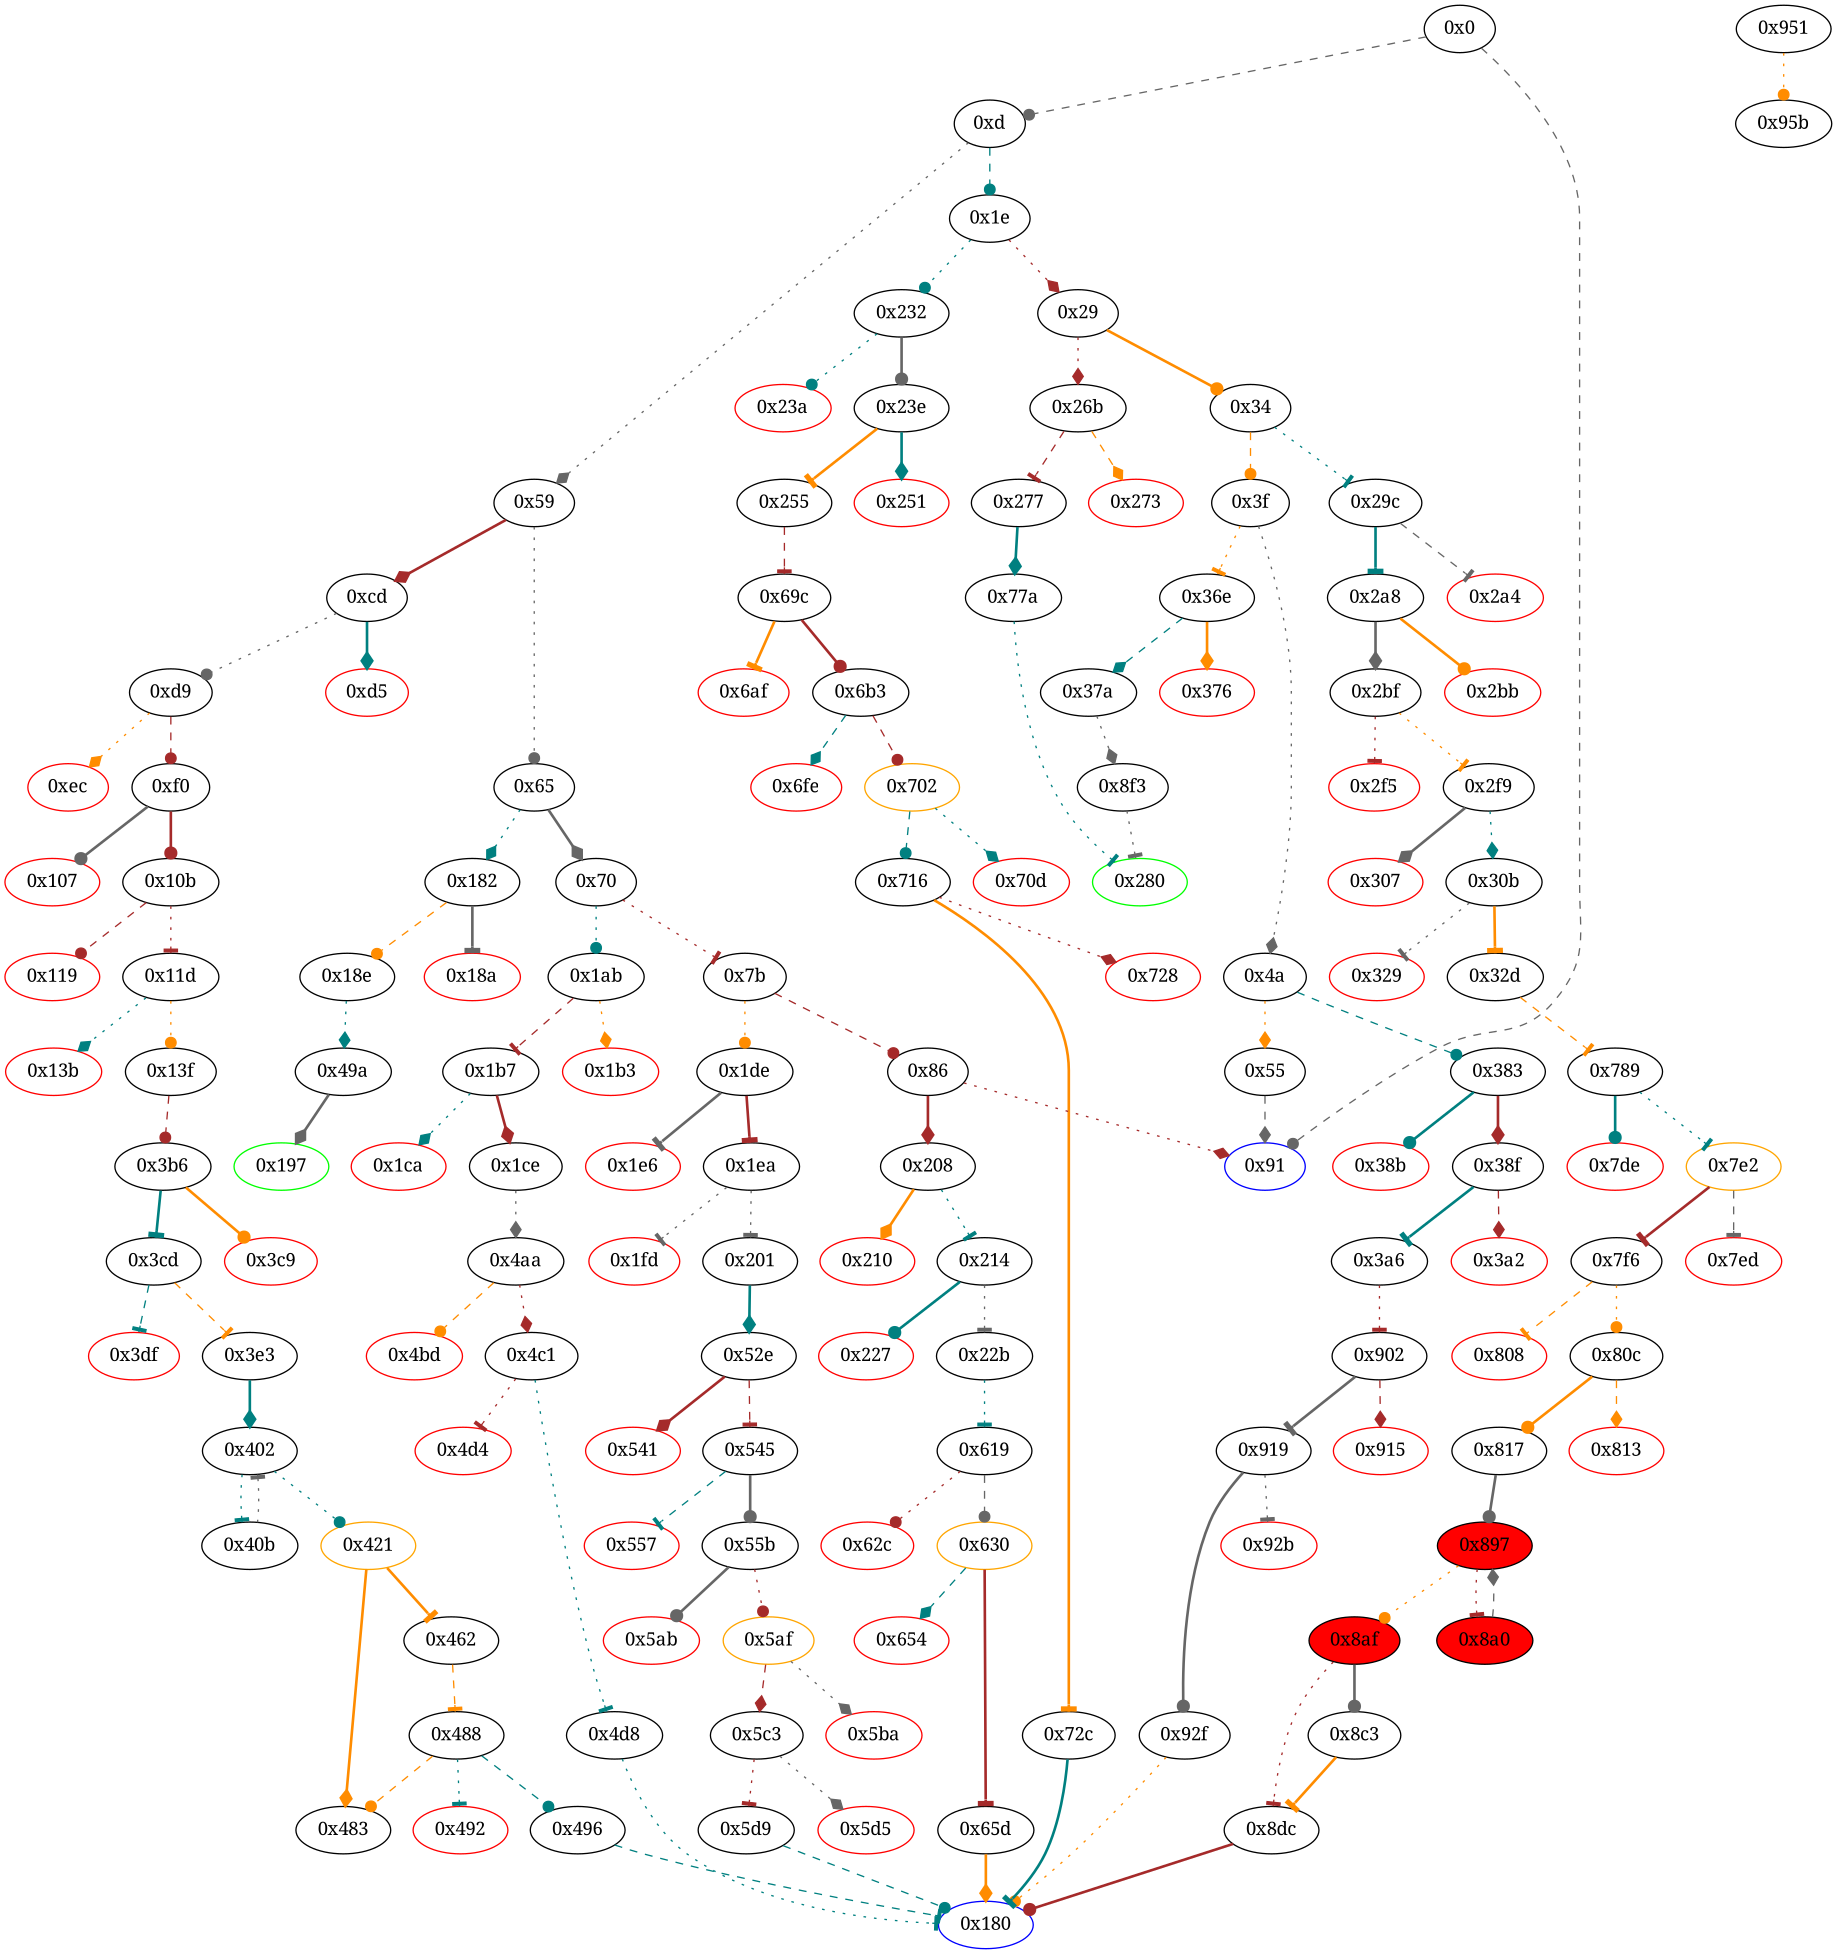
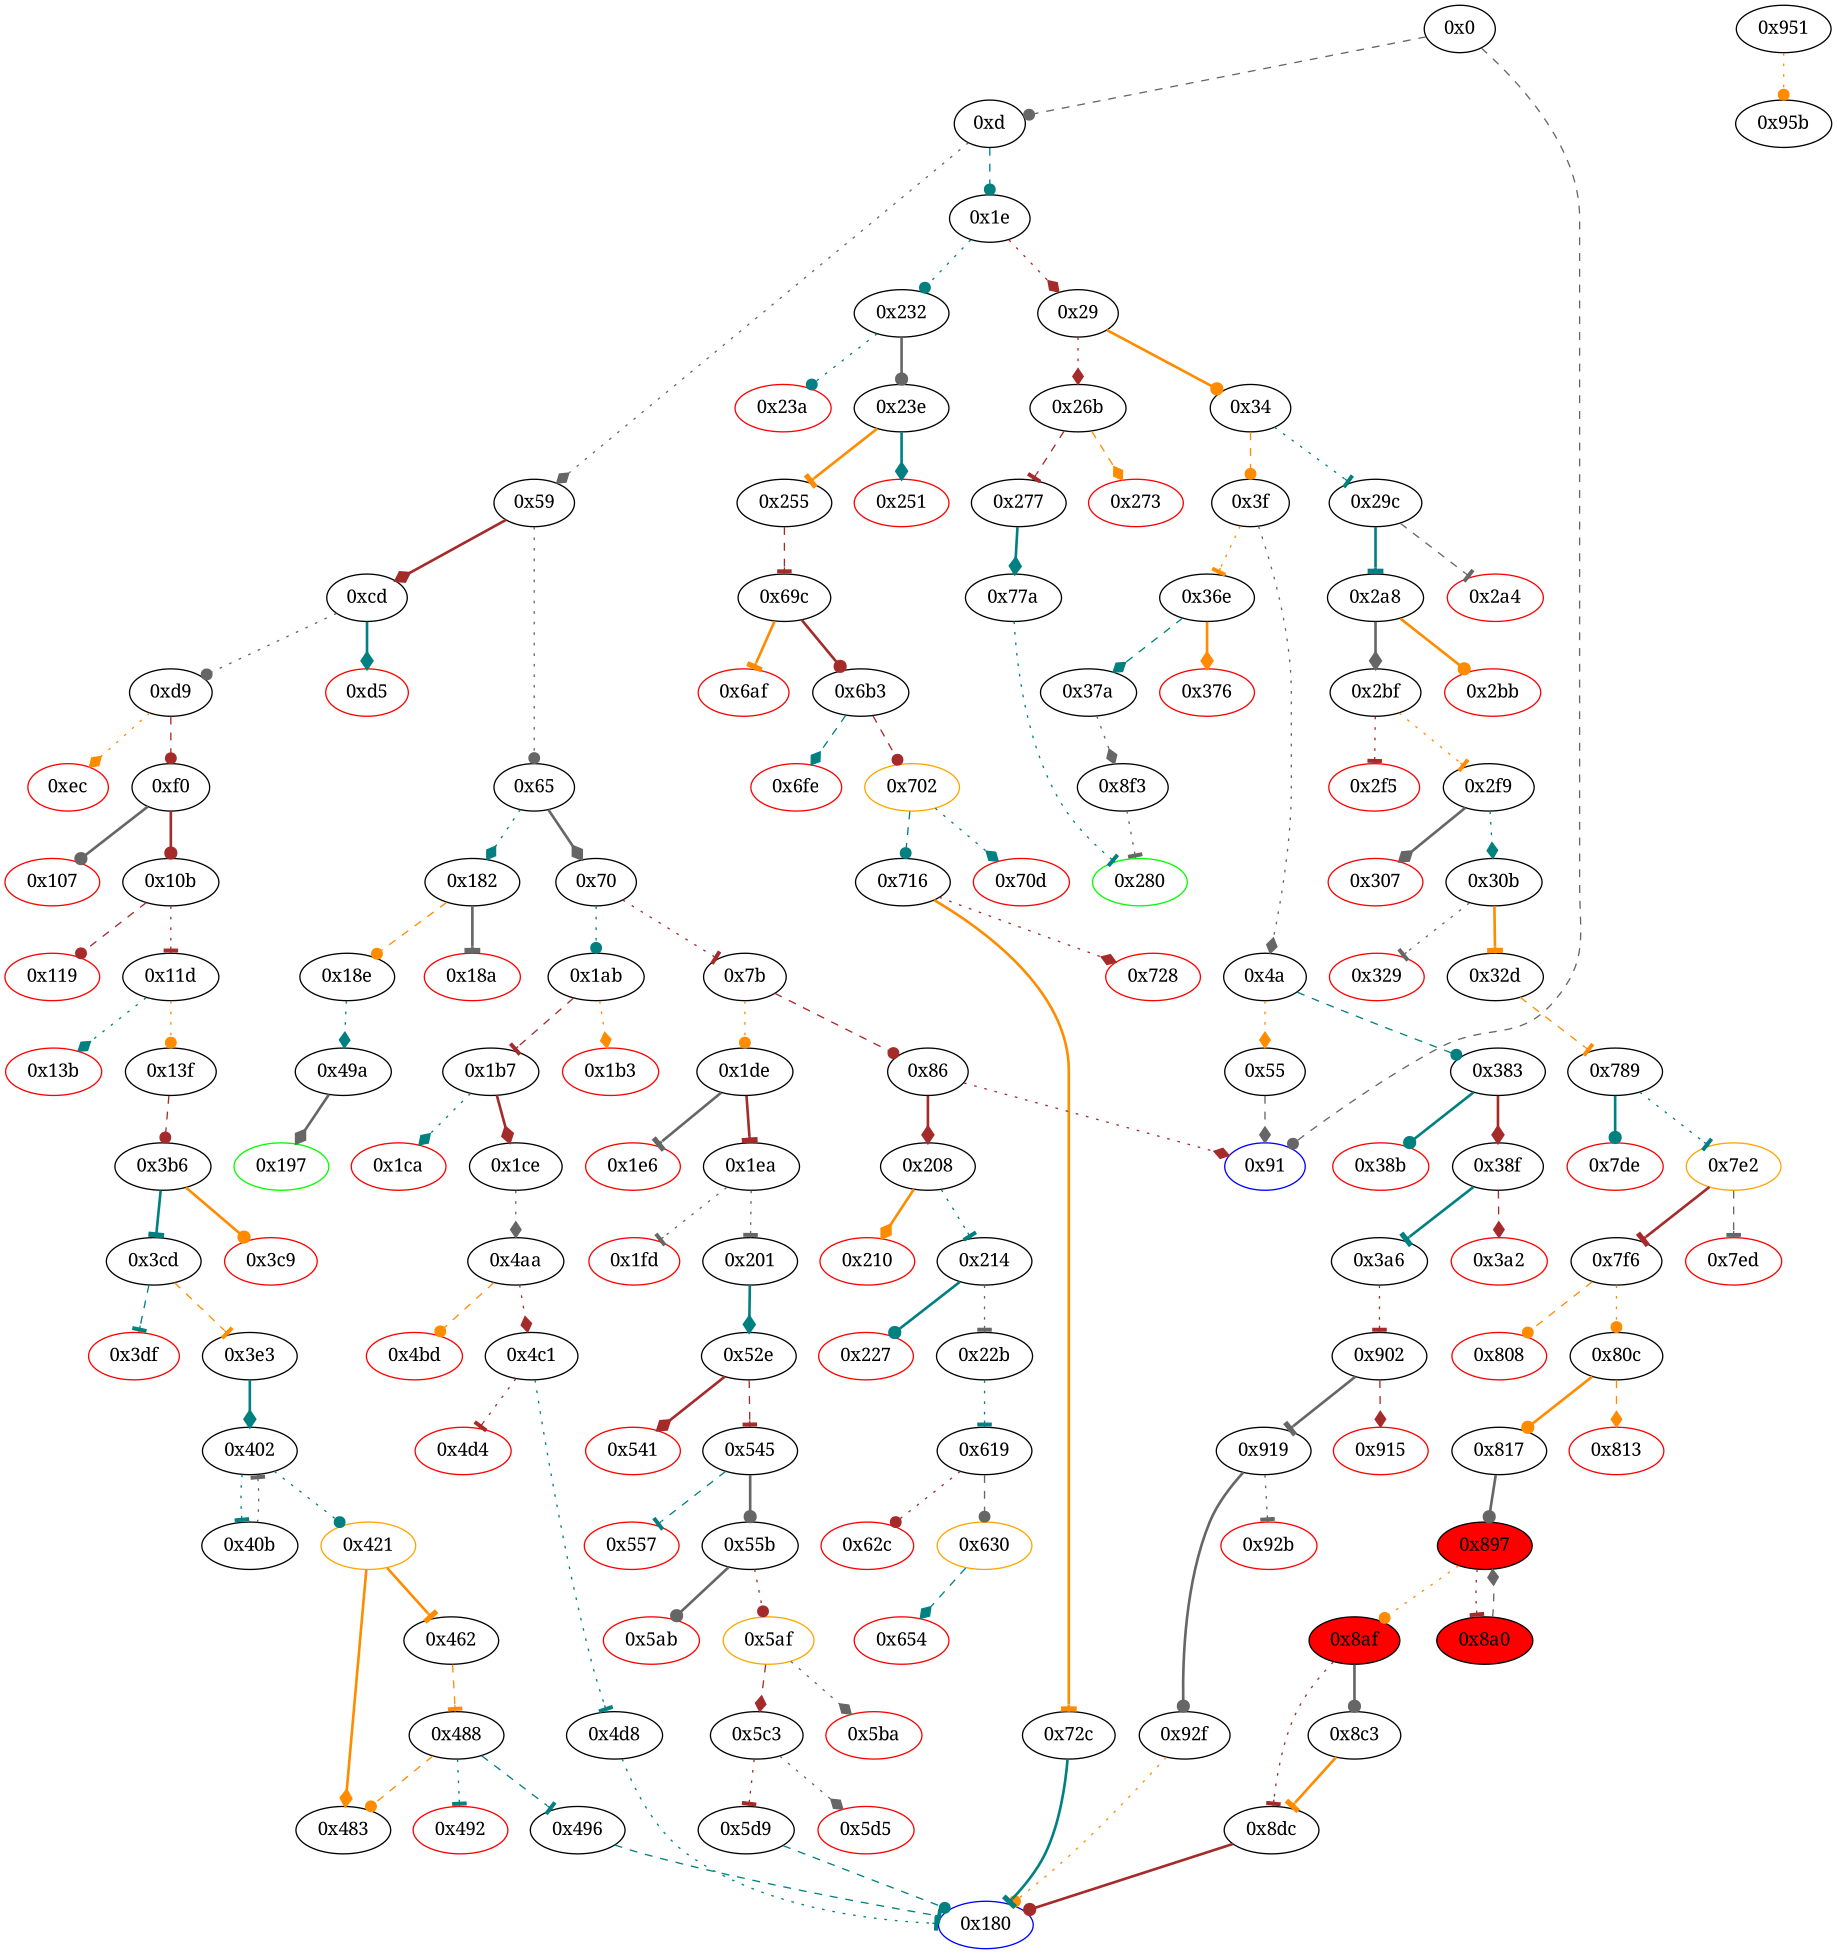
edge "0x7f6" -> "0x808": arrowhead tee -> dot
edge "0x488" -> "0x496": arrowhead dot -> tee
node "0x65d": removed
